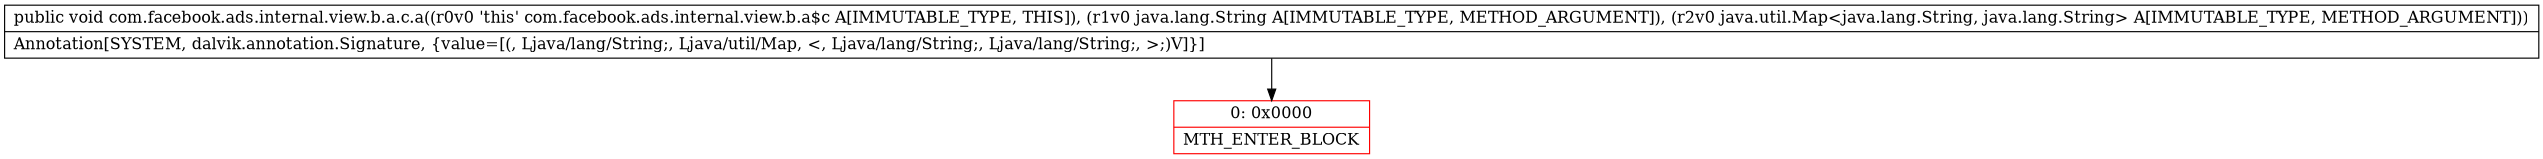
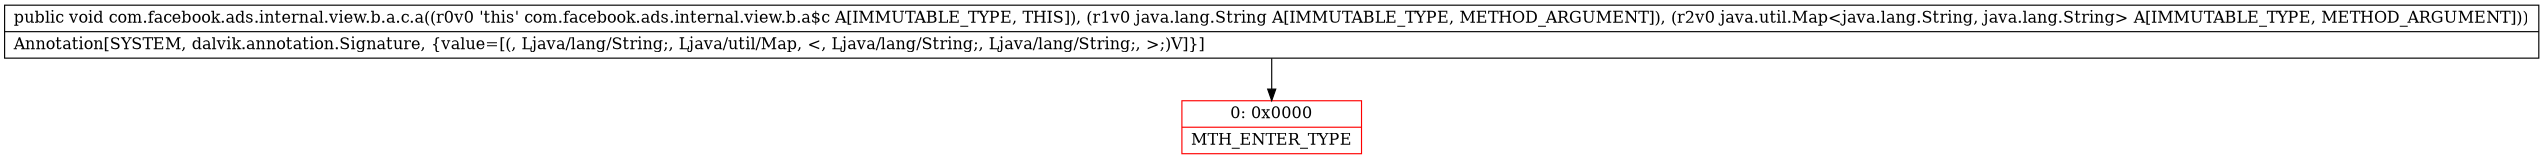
node "0: 0x0000": text "MTH_ENTER_BLOCK" -> "MTH_ENTER_TYPE"
